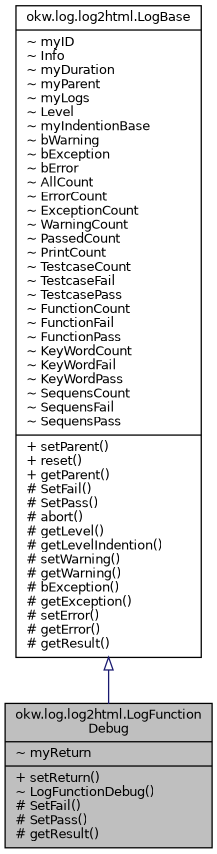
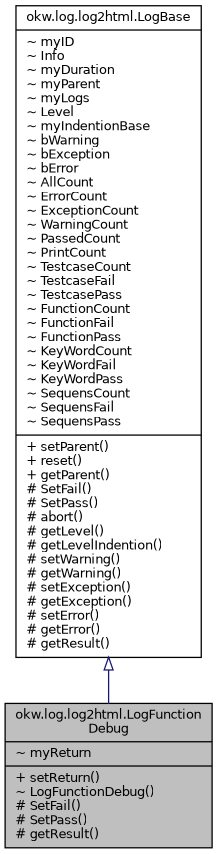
node "okw.log.log2html.LogBase": text "# bException()" -> "# setException()"
